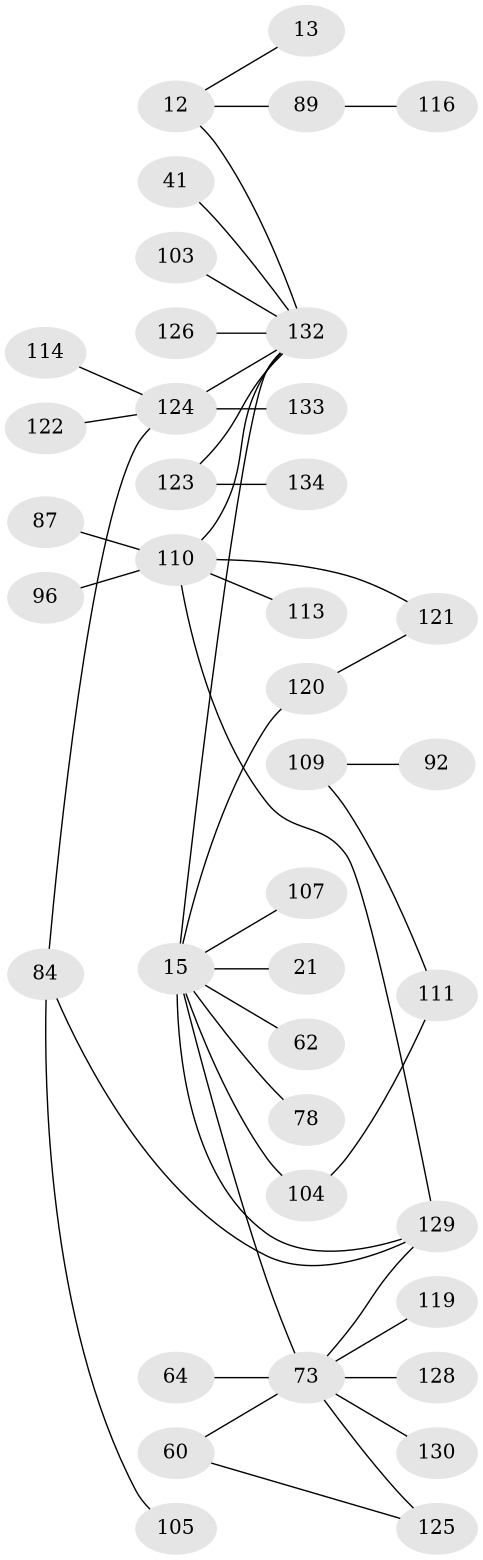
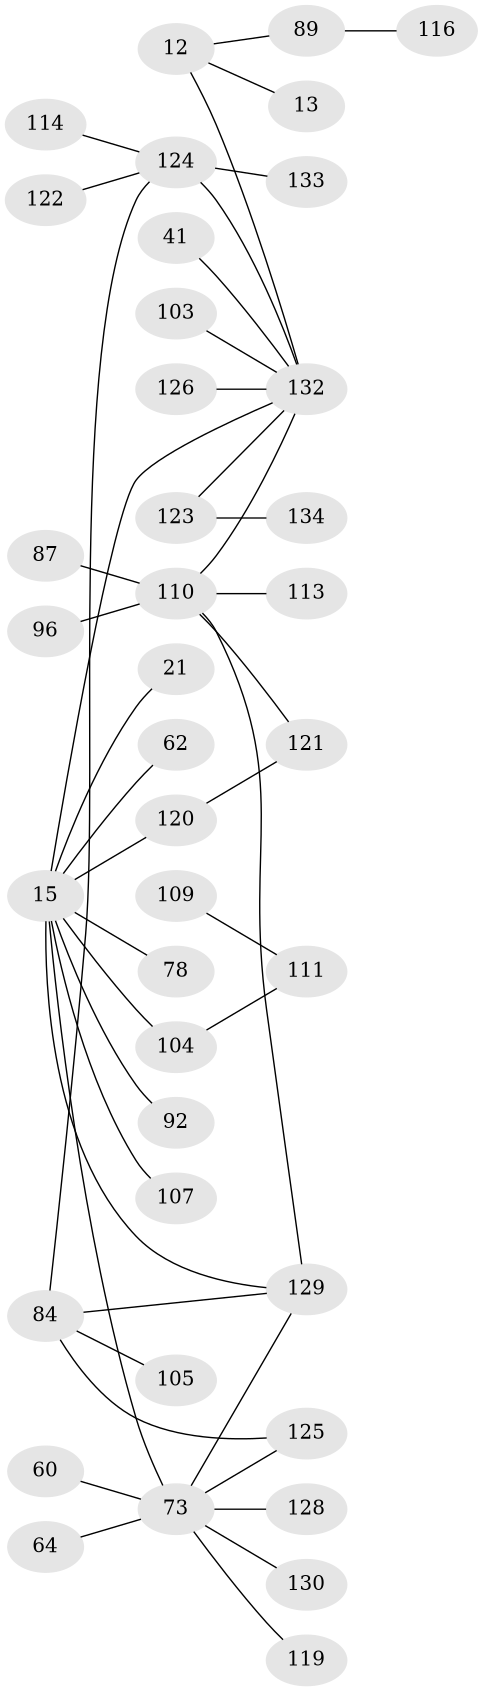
edge "109" -- "92": now "15" -- "92"
edge "60" -- "125": now "84" -- "125"
